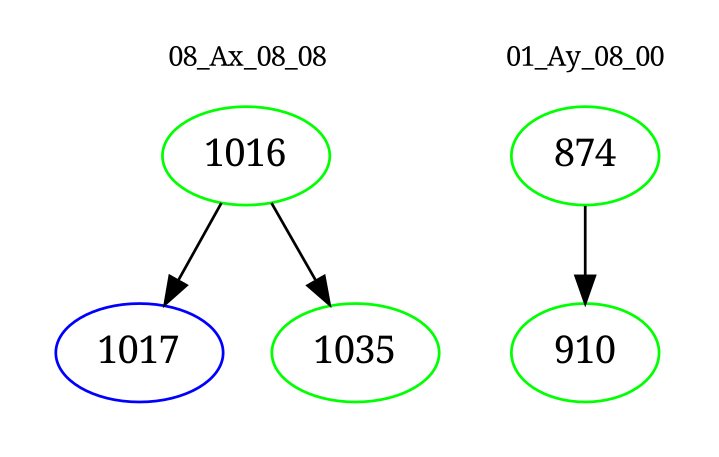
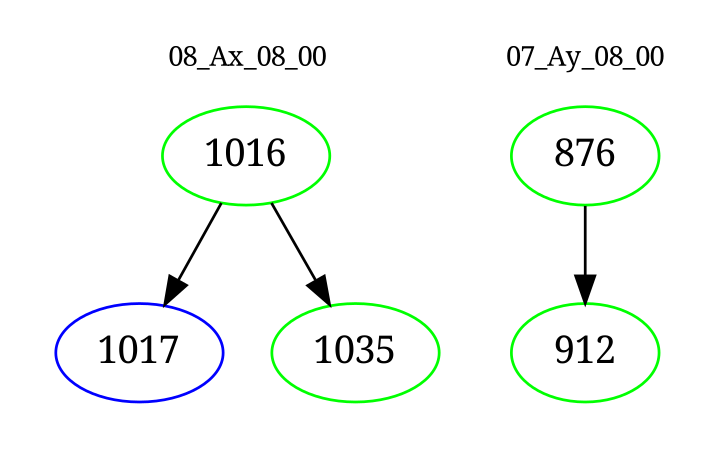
cluster "08_Ax_08_08": label "08_Ax_08_08" -> "08_Ax_08_00"
cluster "01_Ay_08_00": label "01_Ay_08_00" -> "07_Ay_08_00"
node "874": label "874" -> "876"
node "910": label "910" -> "912"
